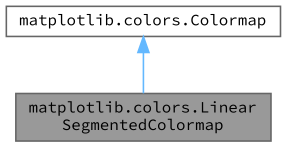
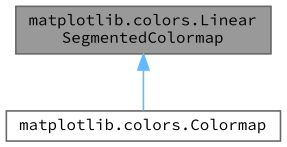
edge "matplotlib.colors.Linear SegmentedColormap" -> "matplotlib.colors.Colormap": reversed
